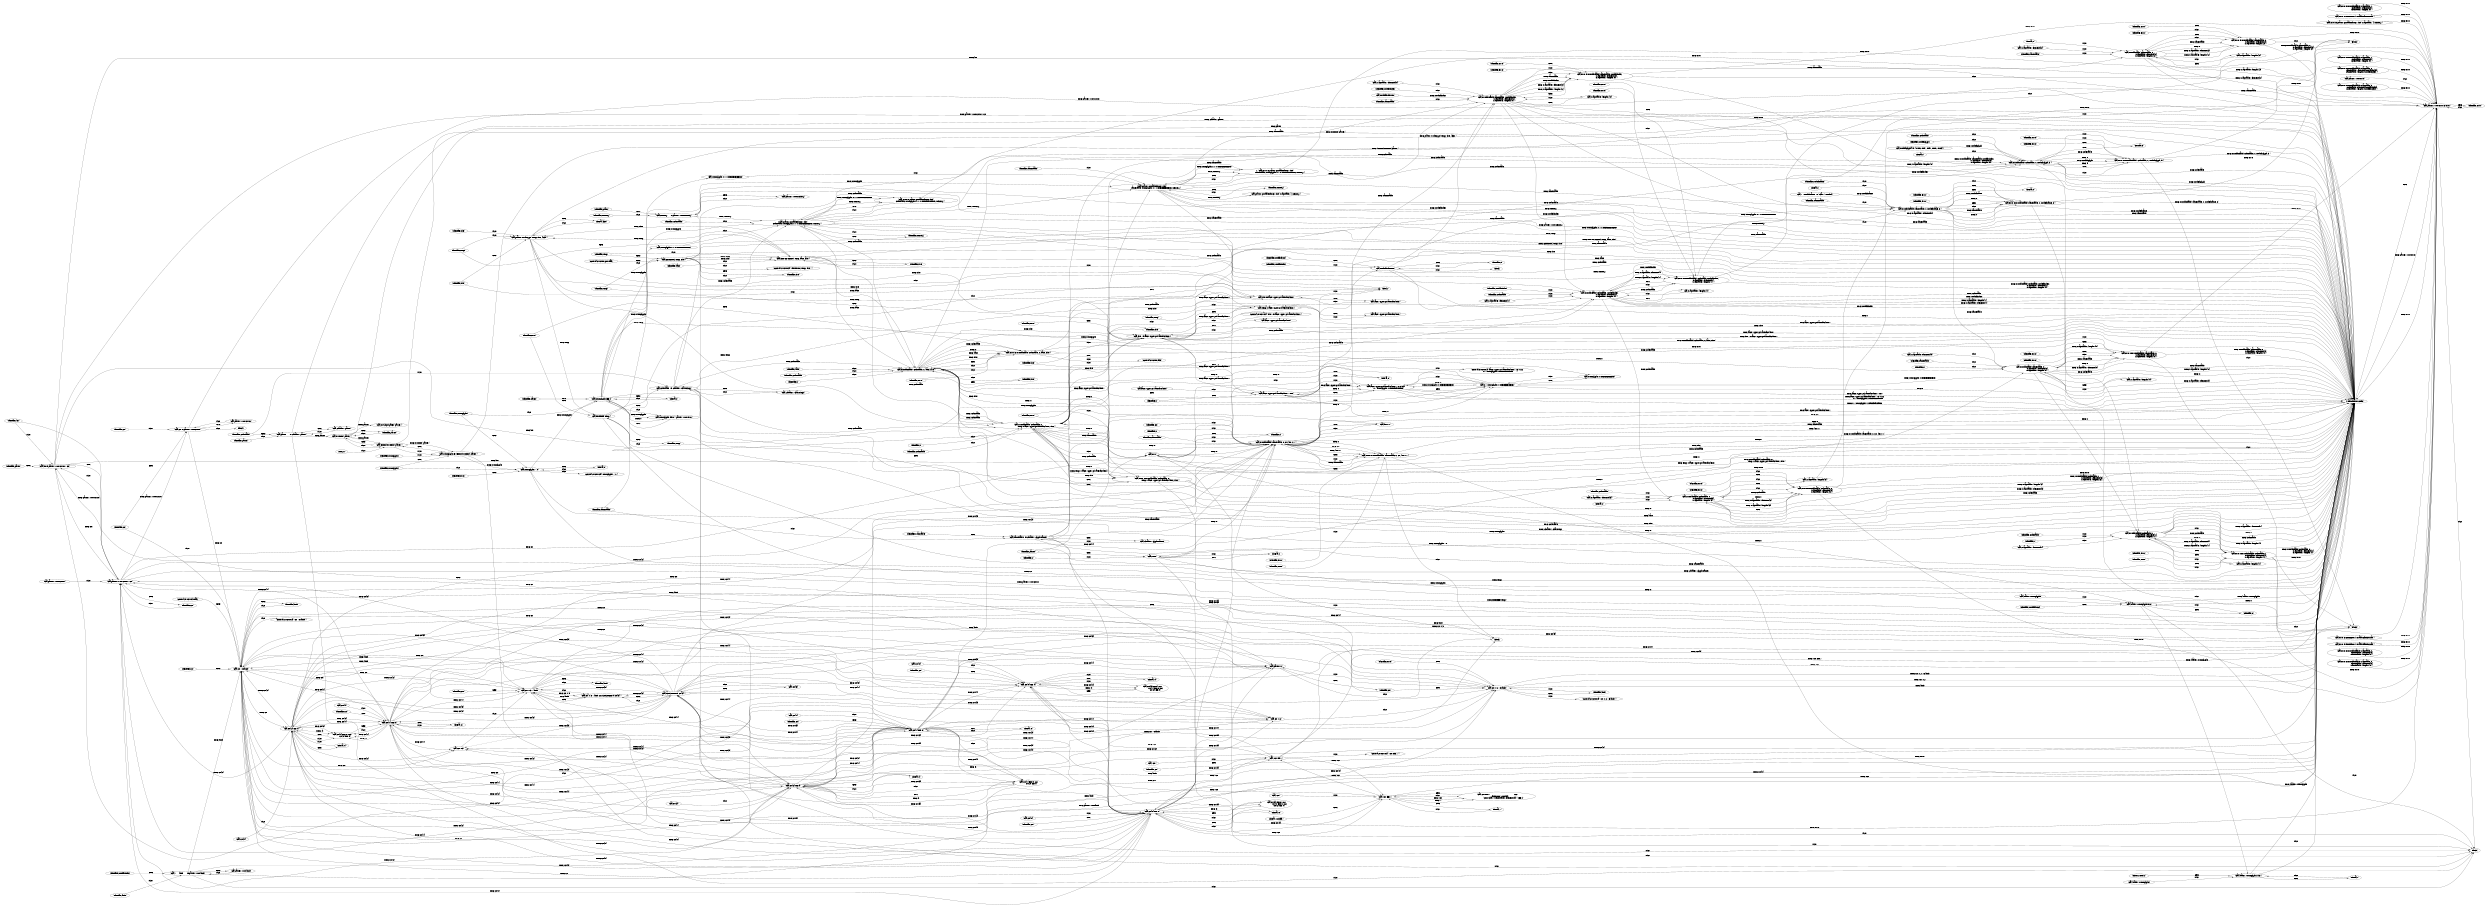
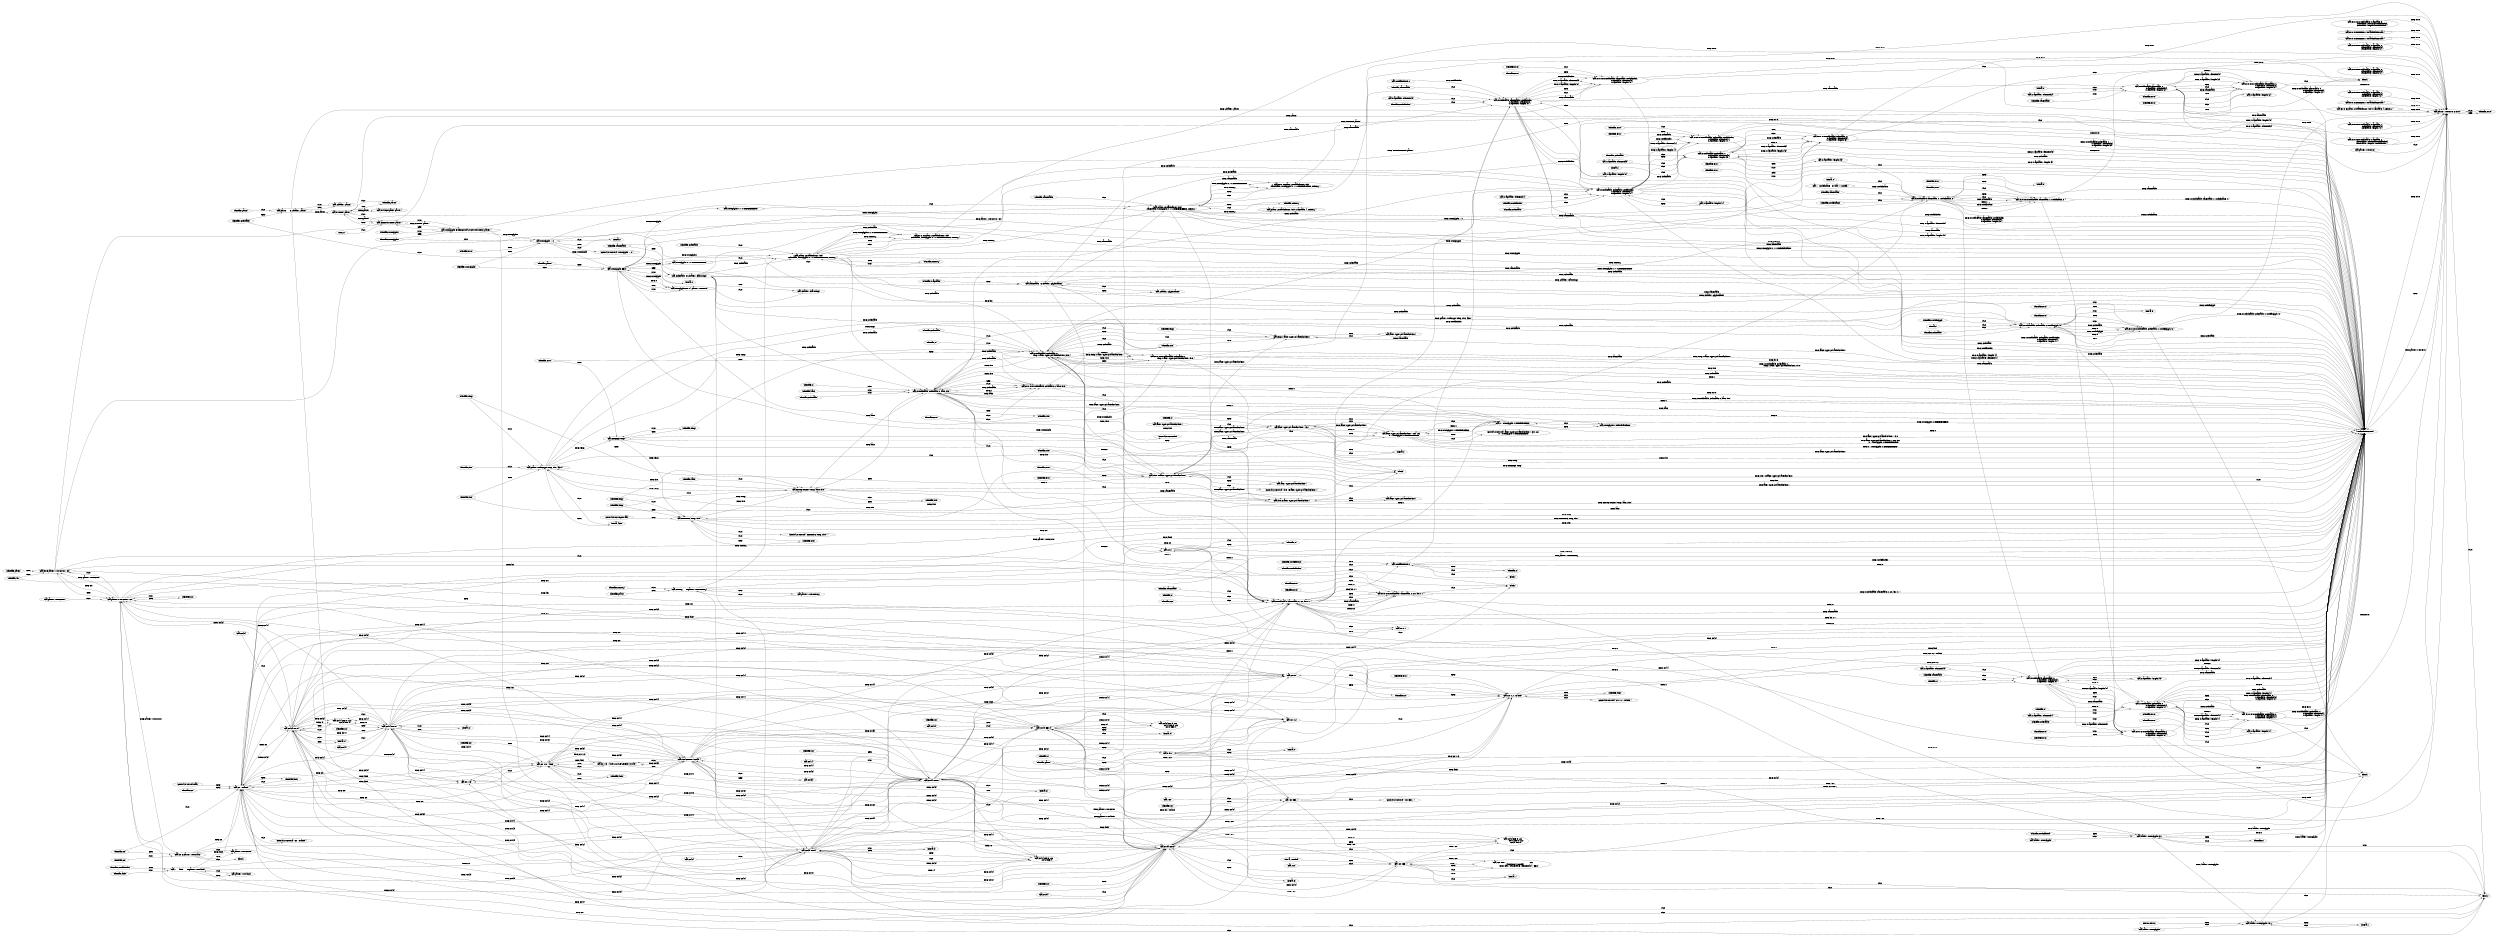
node "(Format,5)": label "(Format,5)" -> "(Literal,5)"
node "(Call,notdef_glyph[] = { 0x8B, 0xF7, 0xE1, 0x0D, 0x0E })": removed
node "(Call,num_glyphs = (FT_Int)T1_ToInt( parser ))": label "(Call,num_glyphs = (FT_Int)T1_ToInt( parser ))" -> "(Call,num_glyphs = (FT_ControlStructure)T1_ToInt( parser ))"
node "(Call,parser++)": label "(Call,parser++)" -> "(Call,cur++)"
edge "(Call,cur[1] == 'n')" -> "(Call,IS_PS_DELIM( cur[3] ))": added, label "DDG: cur[1]"
edge "(Call,*cur == '.')" -> "(Call,*cur == '/')": now "(Call,*cur == '.')" -> "(Call,cur[0] == 'e' && cur[1] == 'n' && cur[2] == 'd')"
